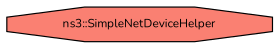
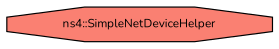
node "ns3::SimpleNetDeviceHelper": label "ns3::SimpleNetDeviceHelper" -> "ns4::SimpleNetDeviceHelper"
